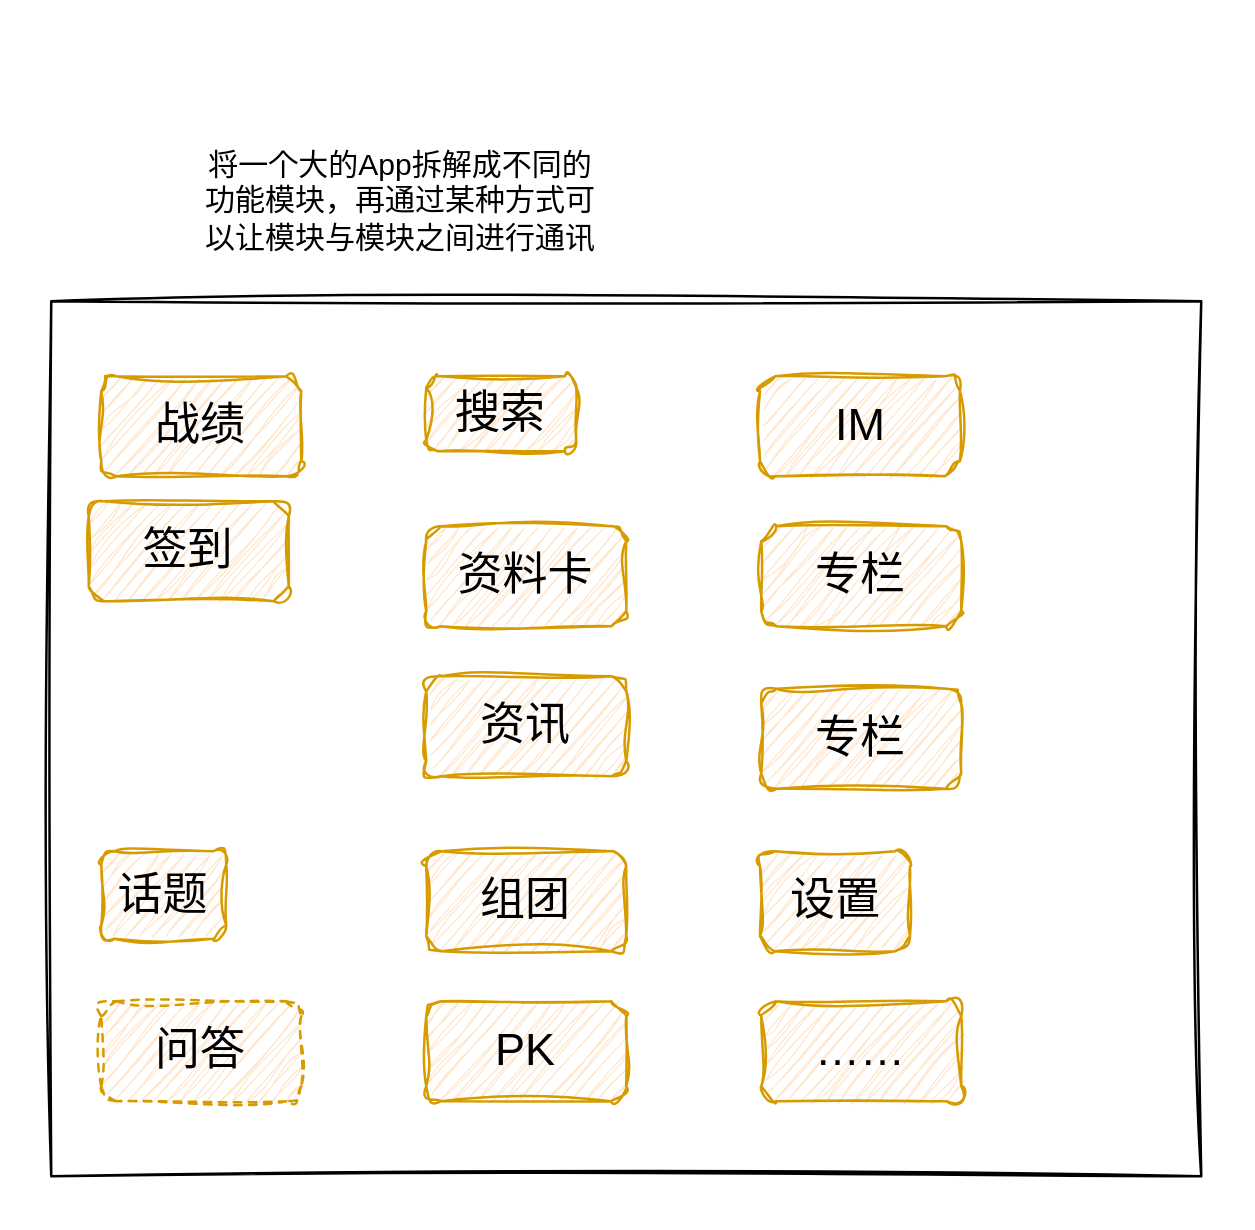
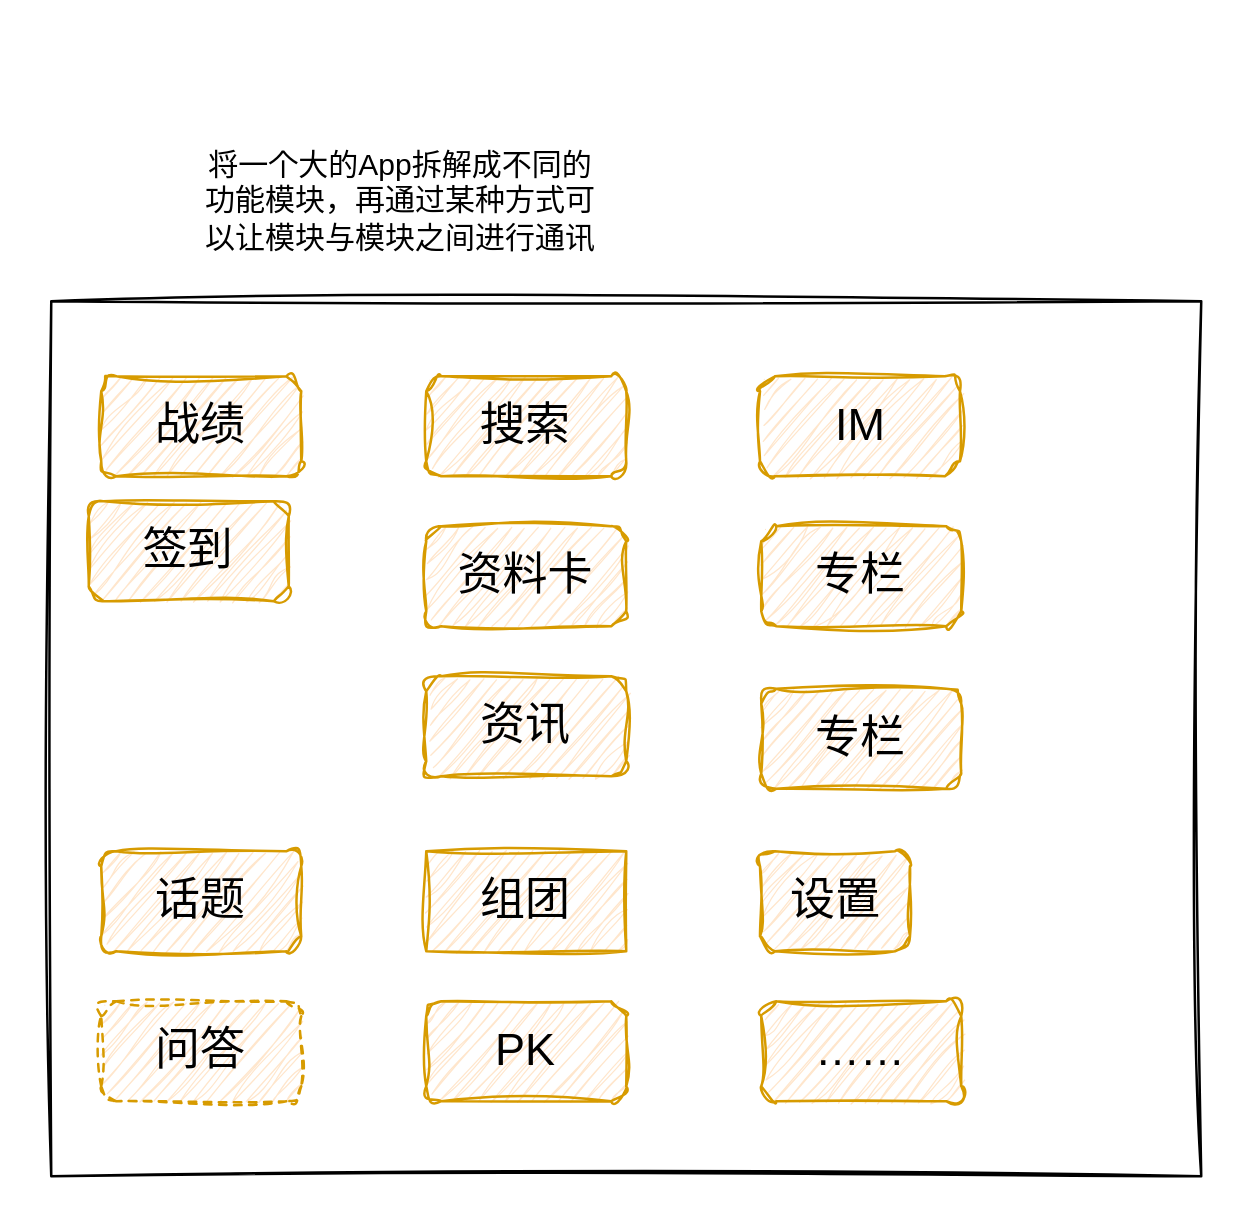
node "搜索": size 150x75 -> 200x100
node "话题": size 125x88 -> 200x100
node "组团": shape rounded rectangle -> rectangle
